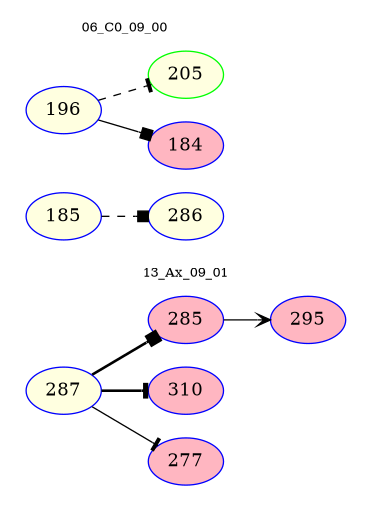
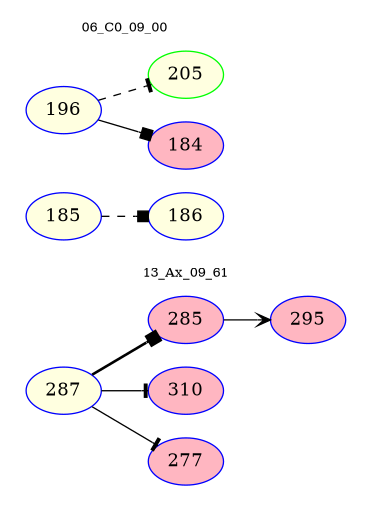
node "286": label "286" -> "186"
cluster "13_Ax_09_01": label "13_Ax_09_01" -> "13_Ax_09_61"
edge "287" -> "310": style bold -> solid
